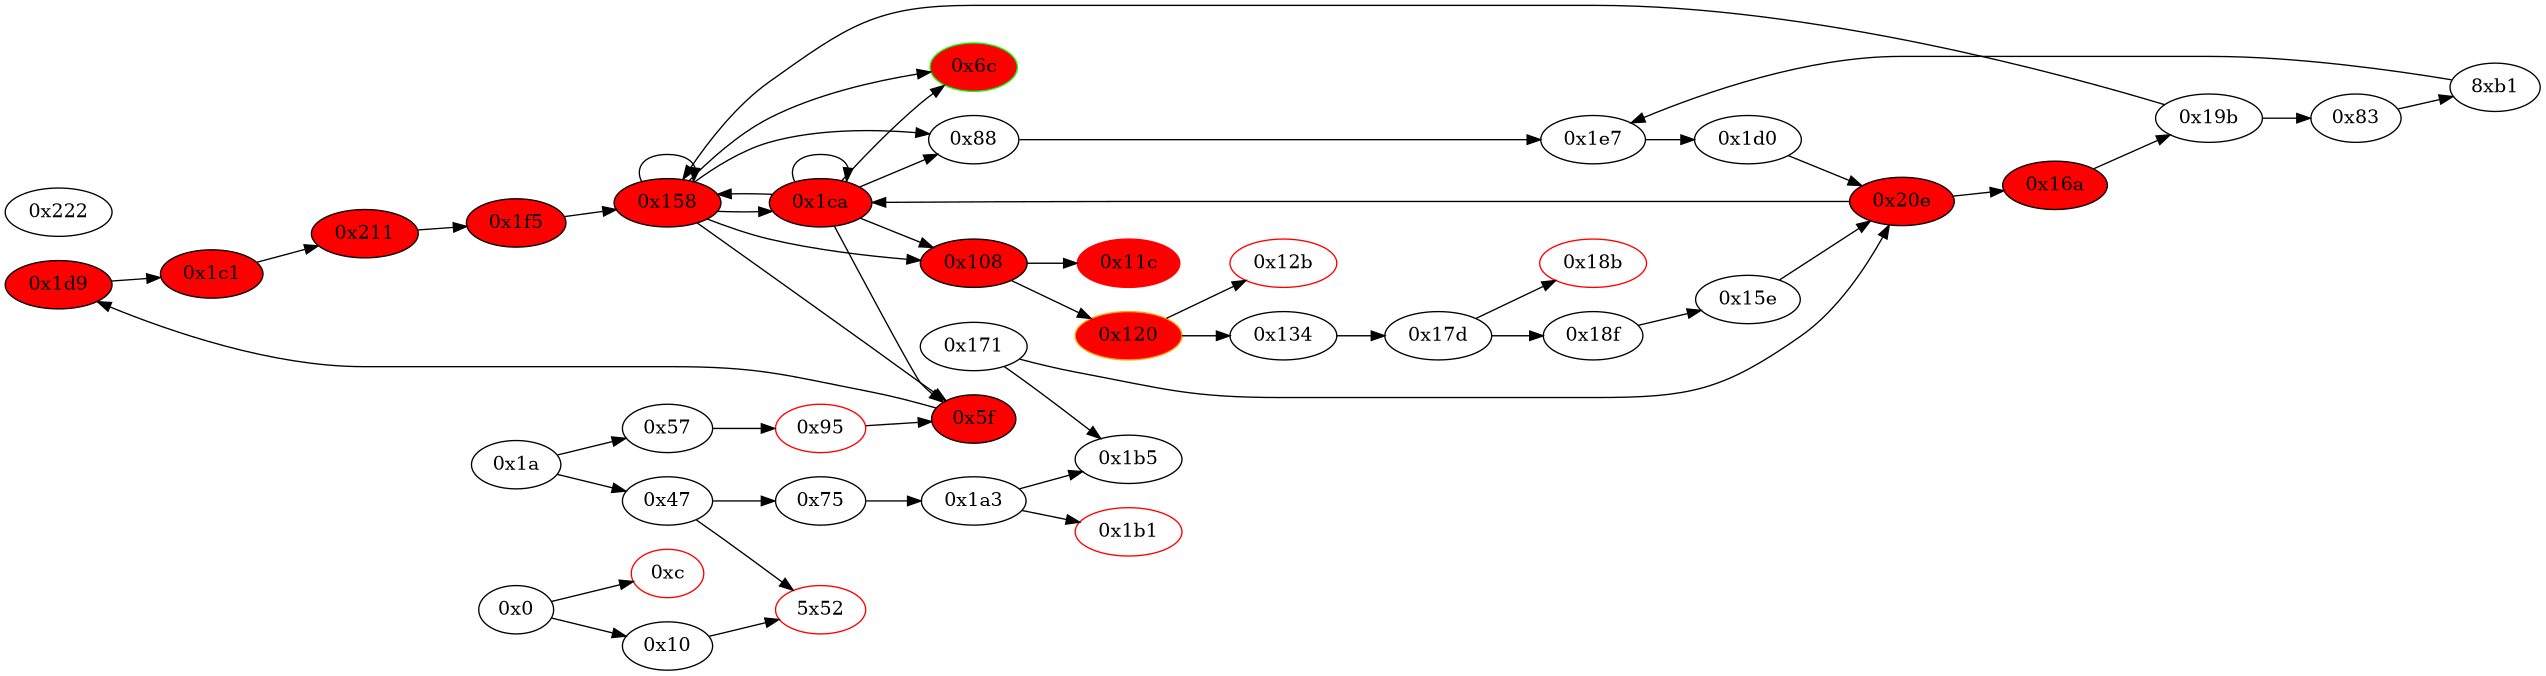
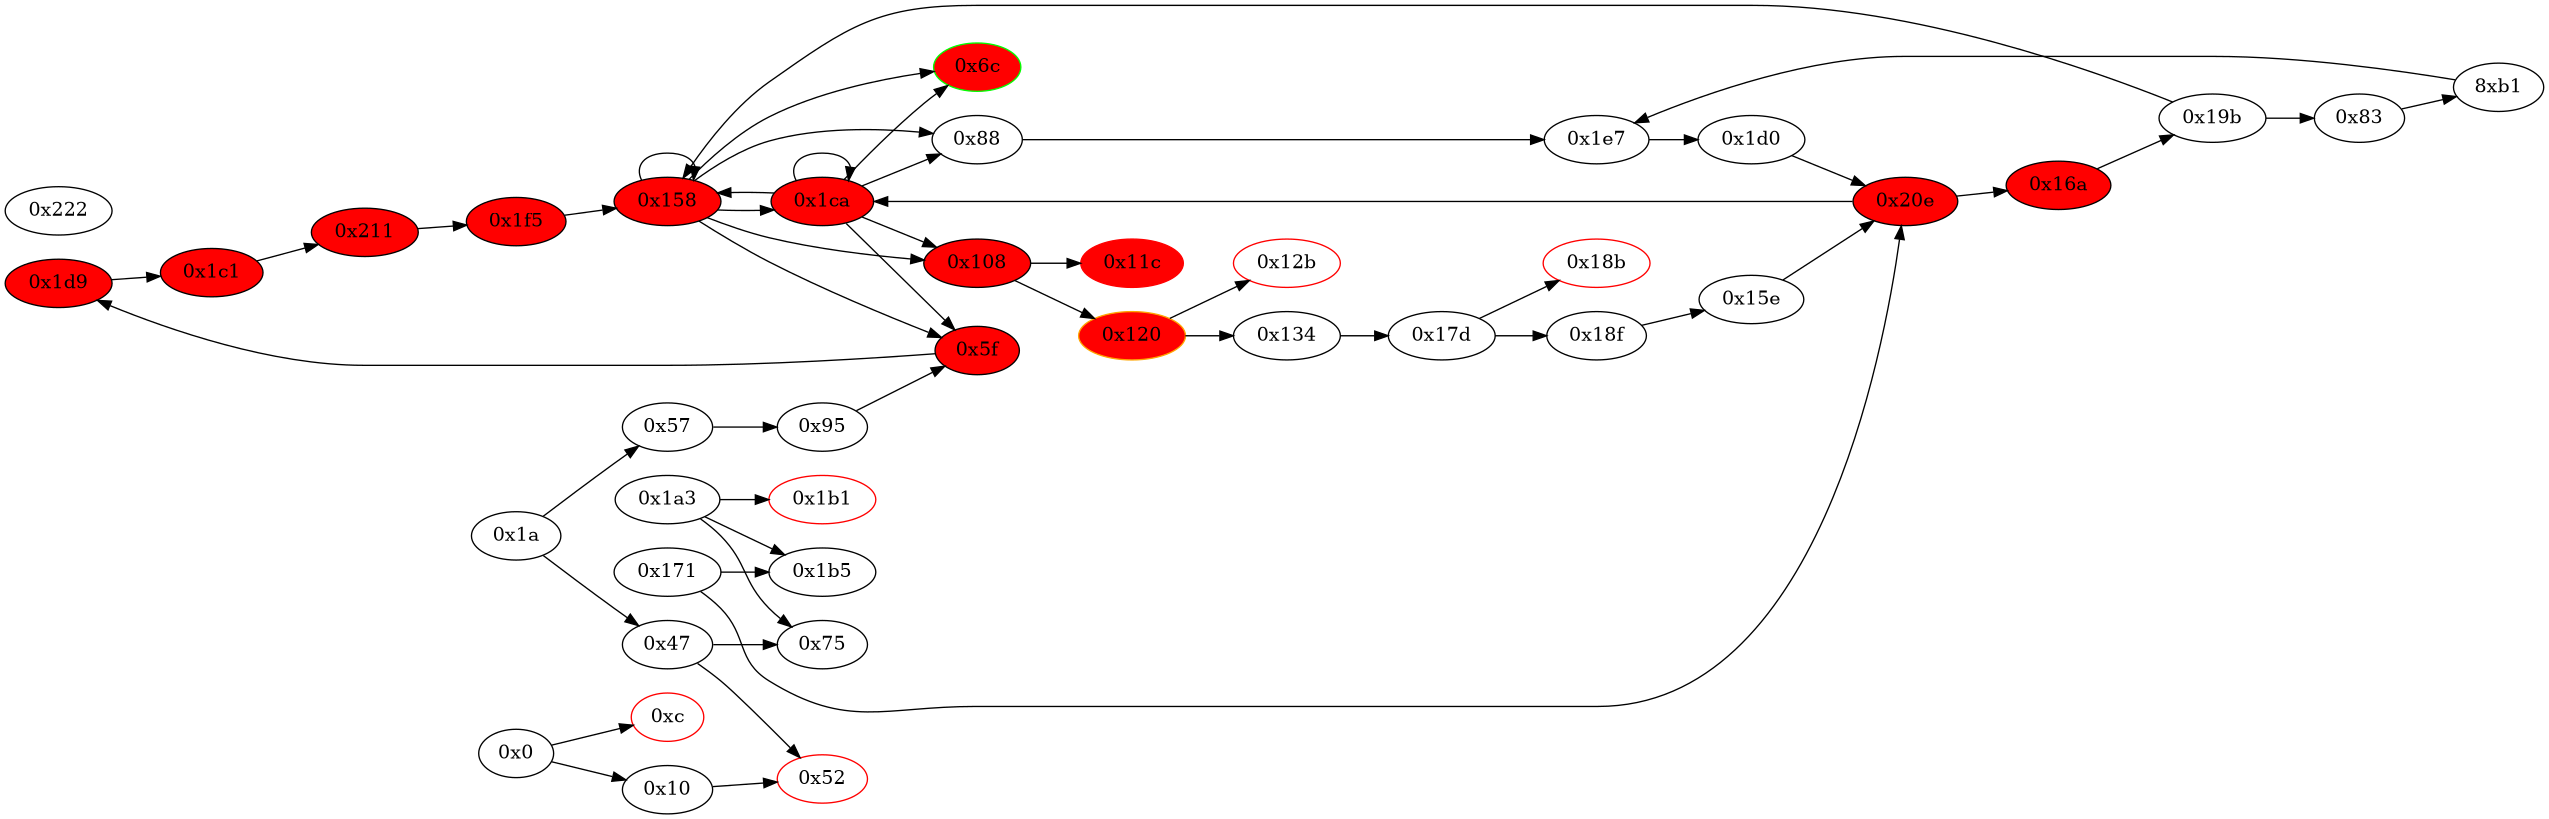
node "0x95": color red -> black
edge "0x75" -> "0x1a3": reversed
node "5x52": label "5x52" -> "0x52"
